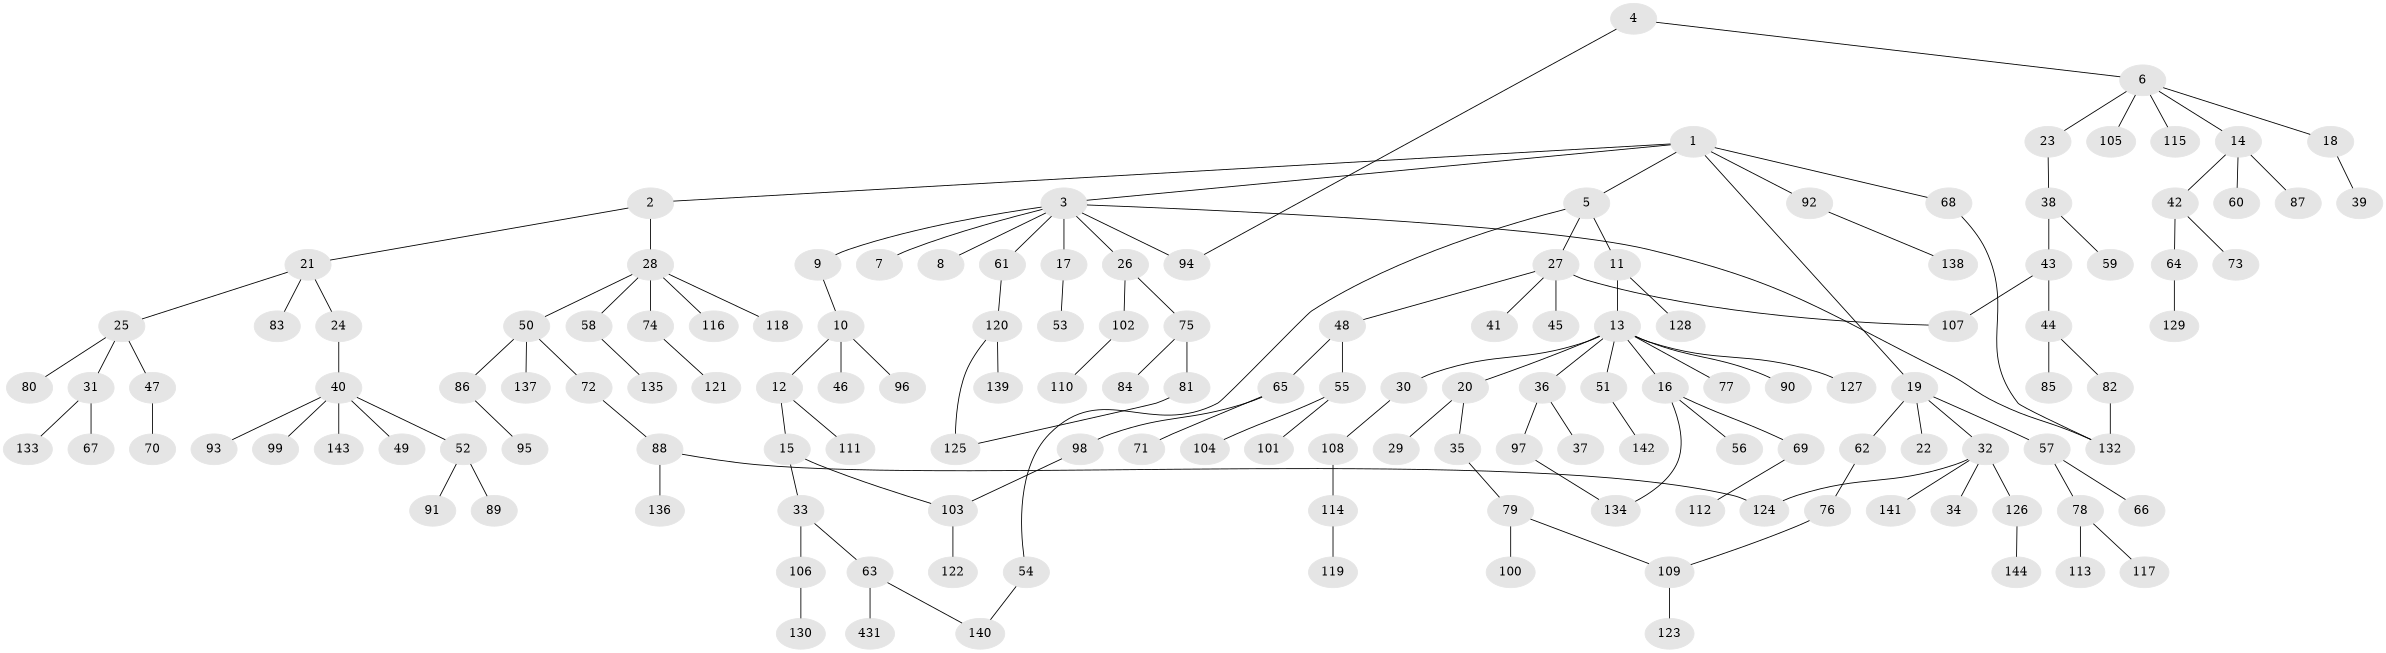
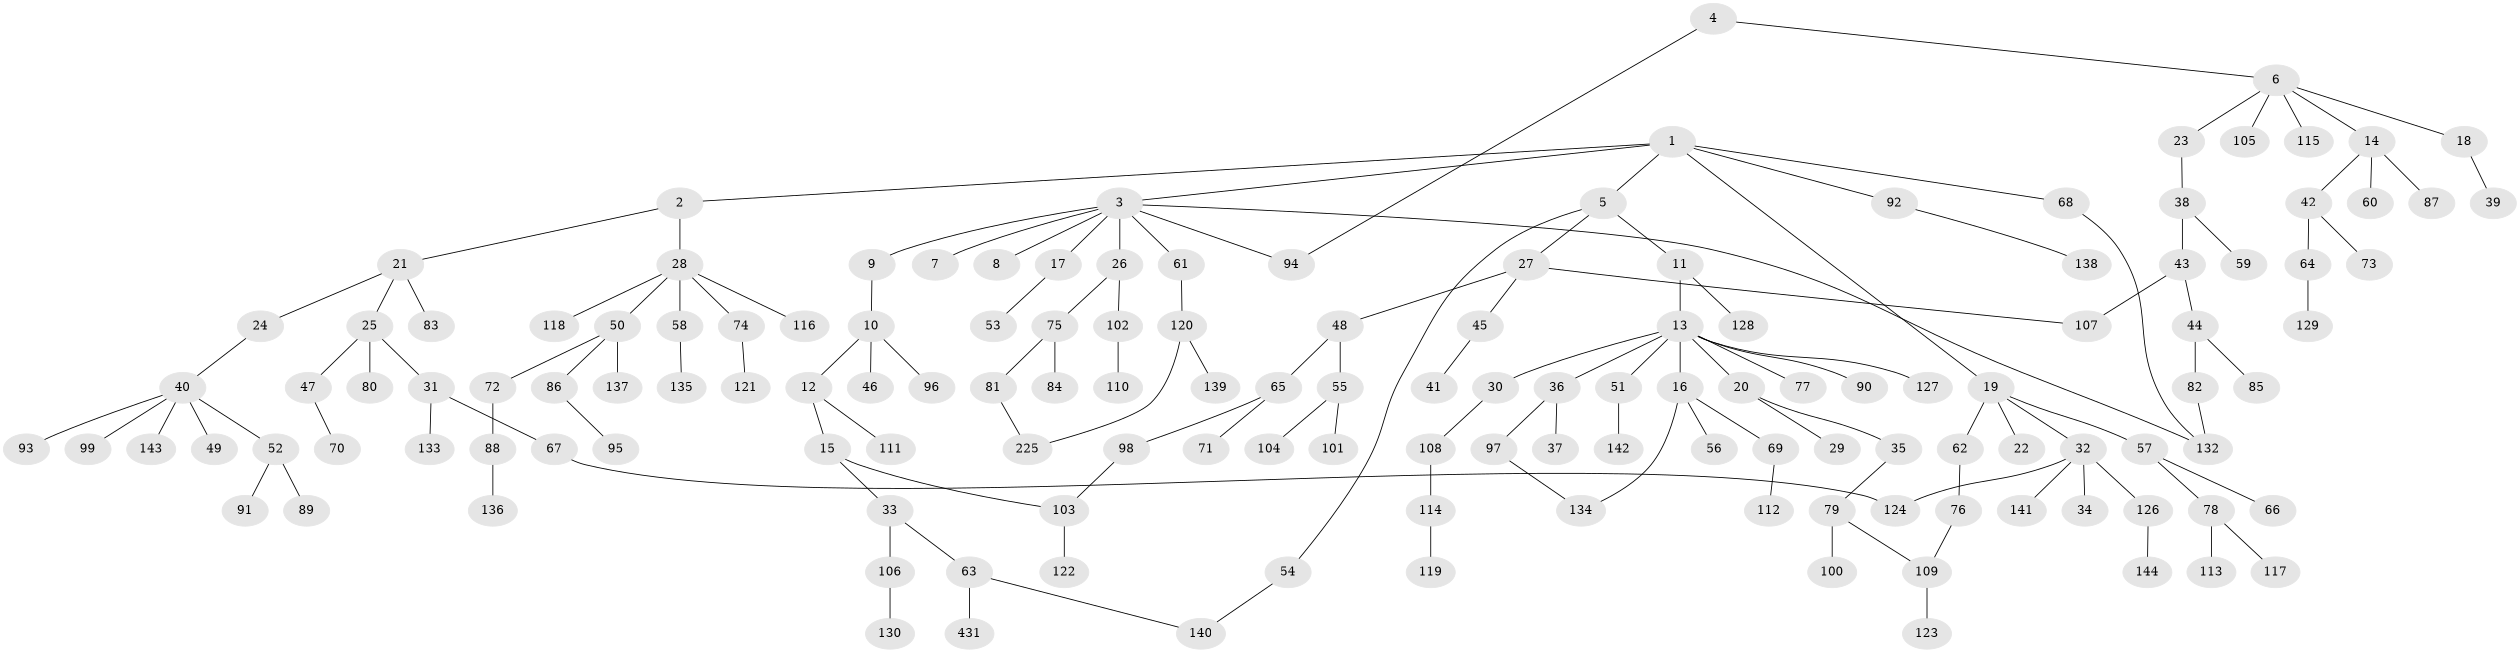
edge "27" -- "41": now "45" -- "41"
node "125": label "125" -> "225"
edge "88" -- "124": now "67" -- "124"
